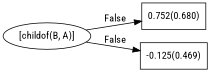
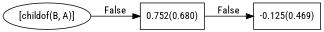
edge "[childof(B, A)]" -> "-0.125(0.469)": now "0.752(0.680)" -> "-0.125(0.469)"
